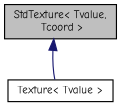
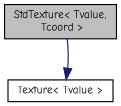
edge "Texture< Tvalue >" -> "StdTexture< Tvalue, Tcoord >": reversed
